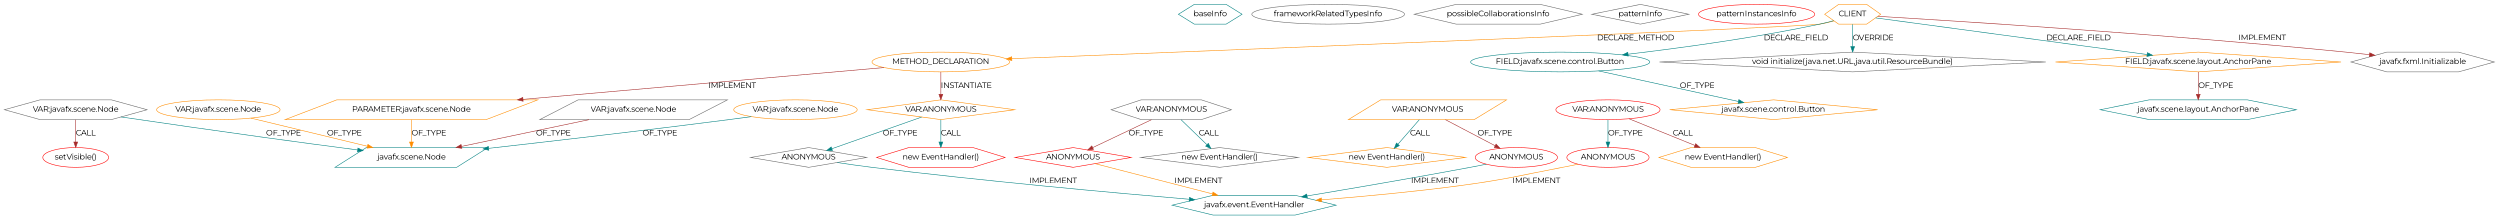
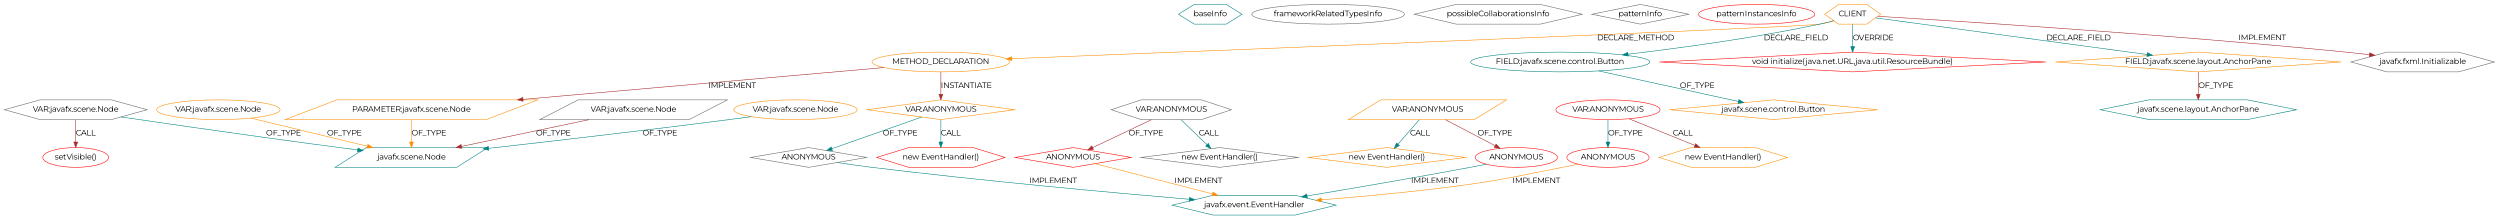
node "void initialize(java.net.URL,java.util.ResourceBundle)": color gray40 -> red
